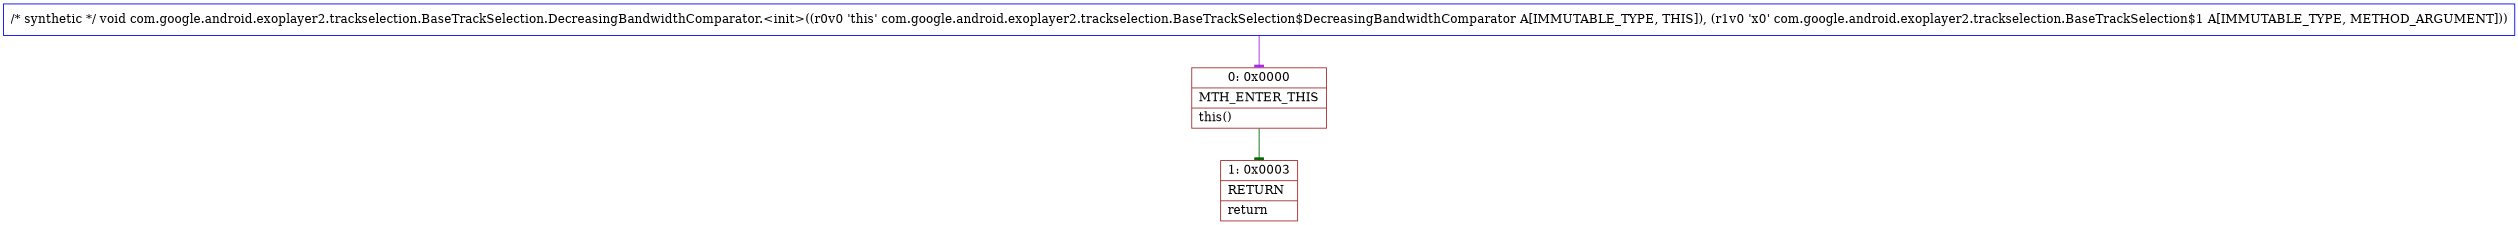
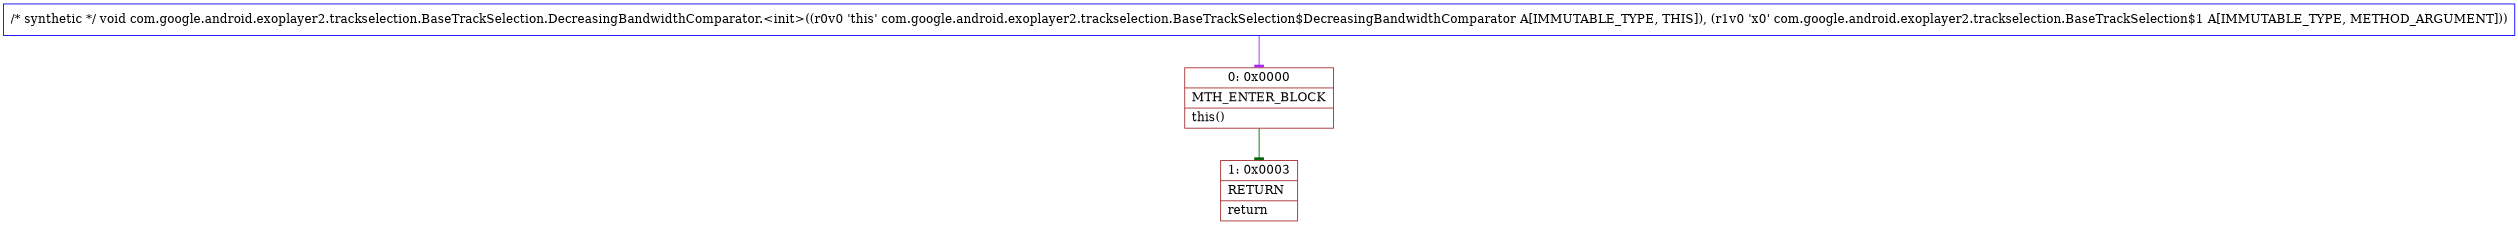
node "0: 0x0000": text "MTH_ENTER_THIS" -> "MTH_ENTER_BLOCK"
